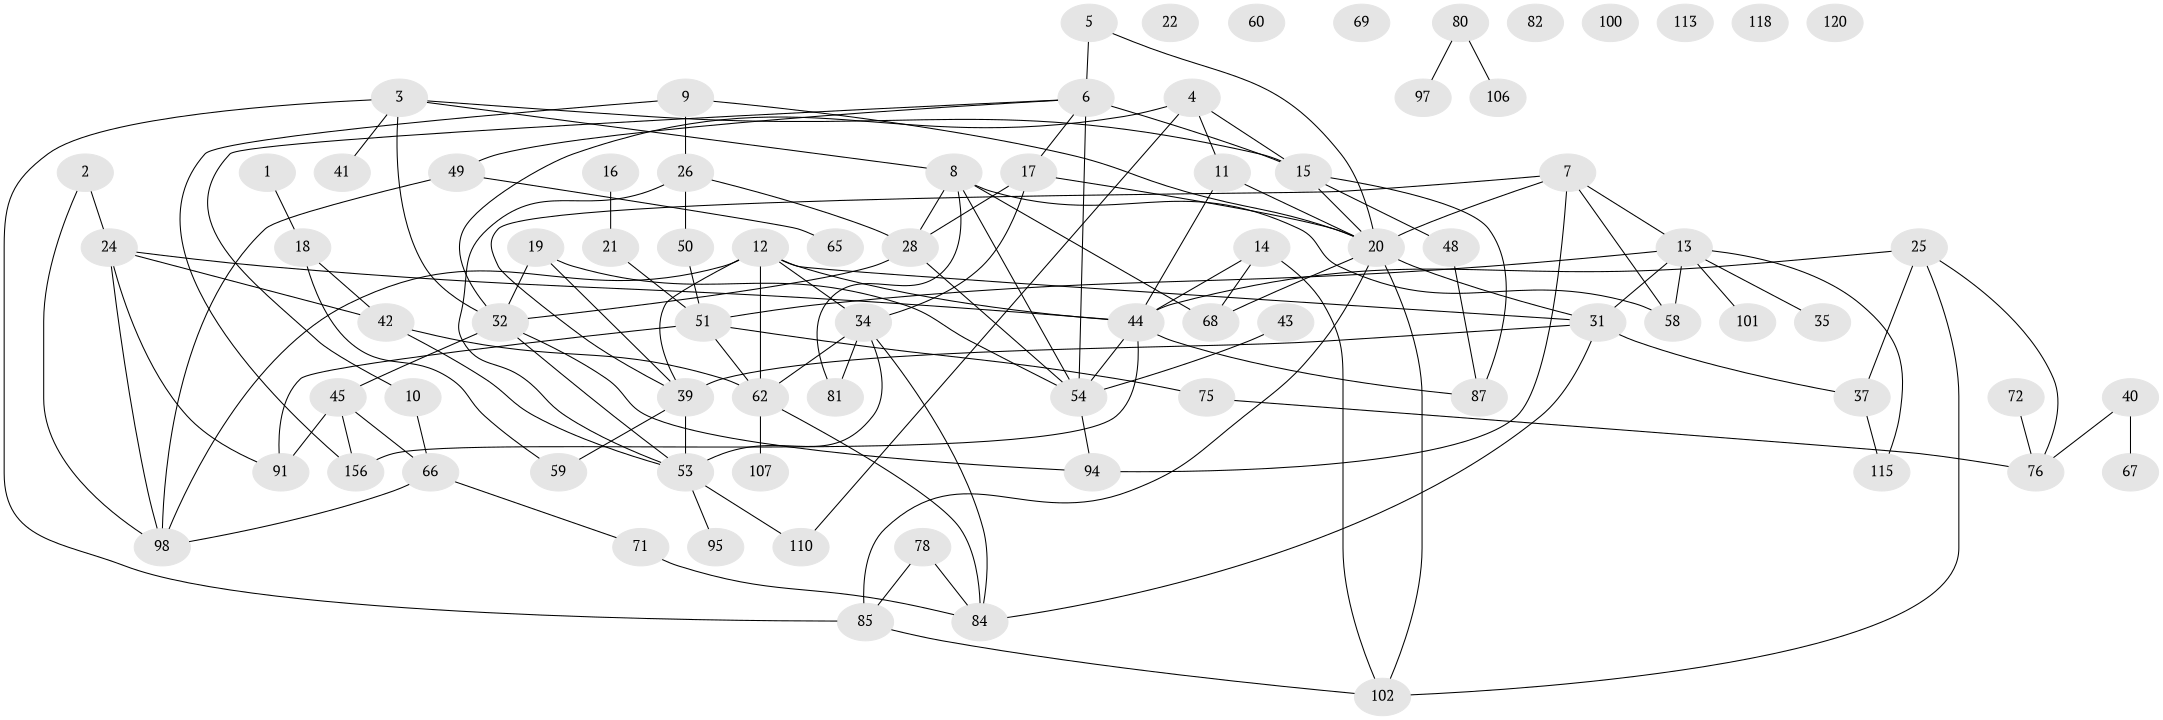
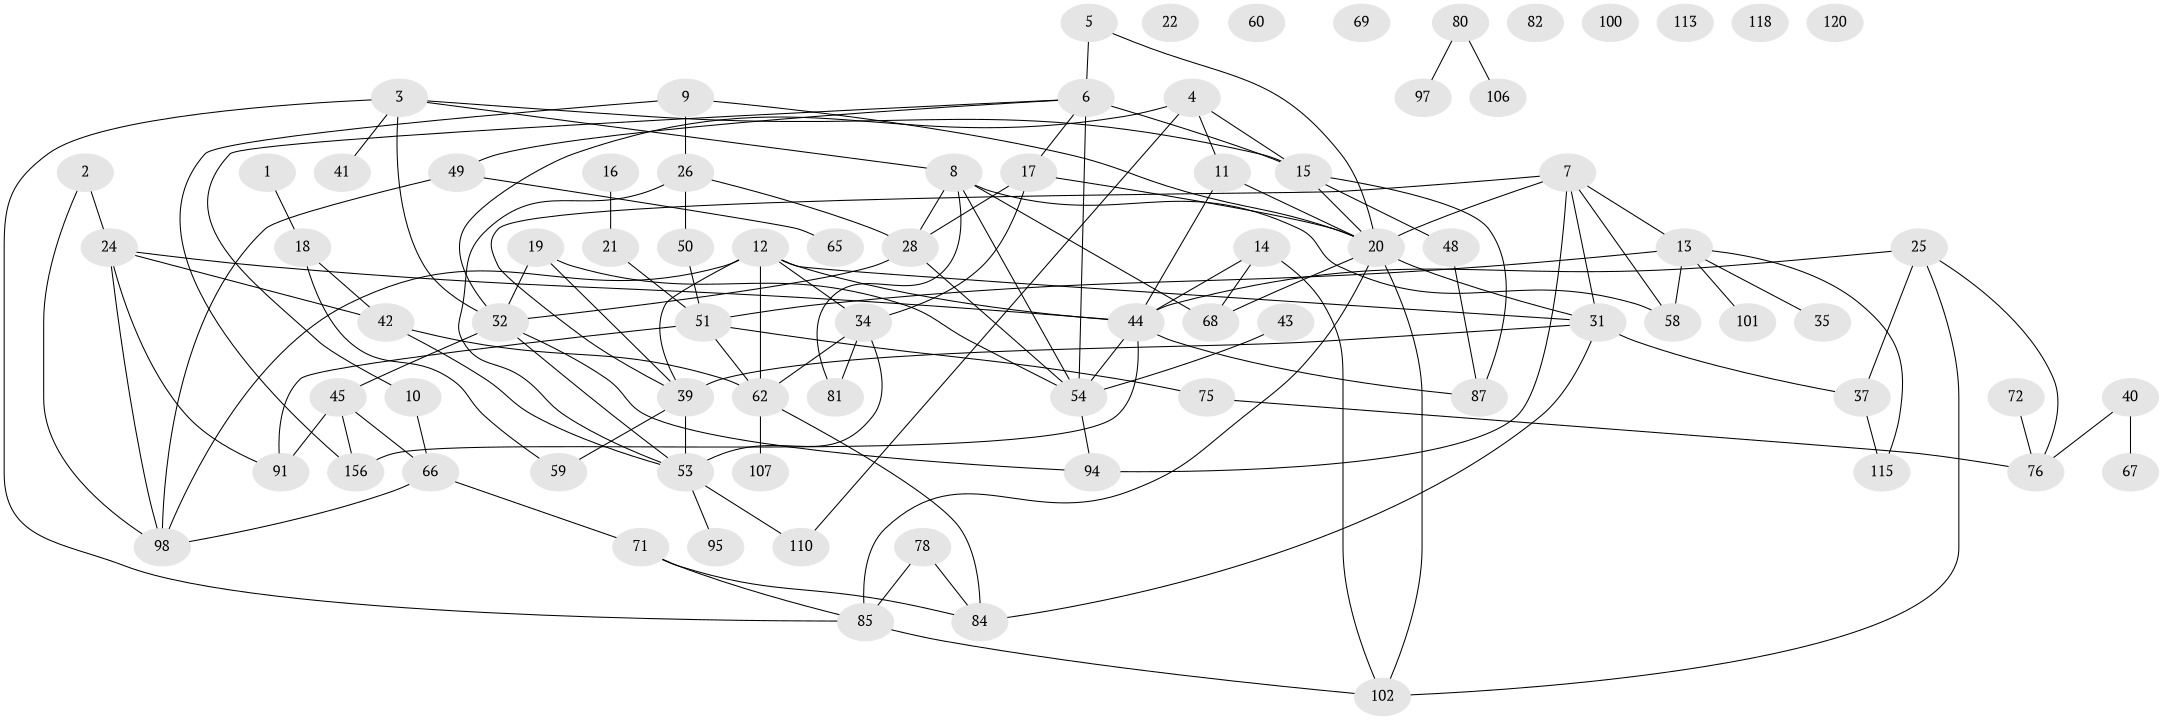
edge "13" -- "31": now "7" -- "31"
edge "34" -- "84": removed
edge "71" -- "85": added
